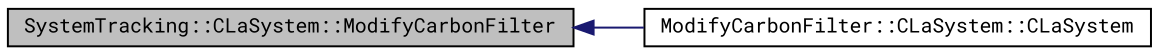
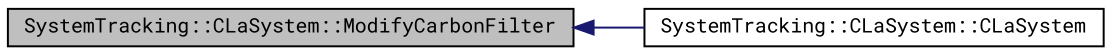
node "ModifyCarbonFilter::CLaSystem::CLaSystem": label "ModifyCarbonFilter::CLaSystem::CLaSystem" -> "SystemTracking::CLaSystem::CLaSystem"
